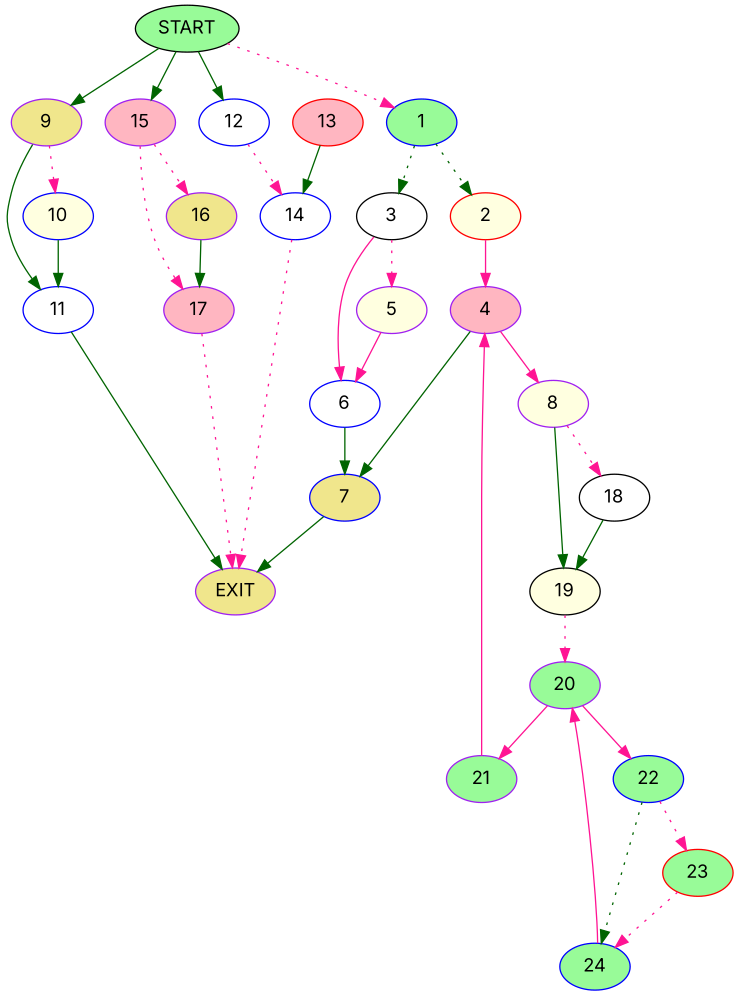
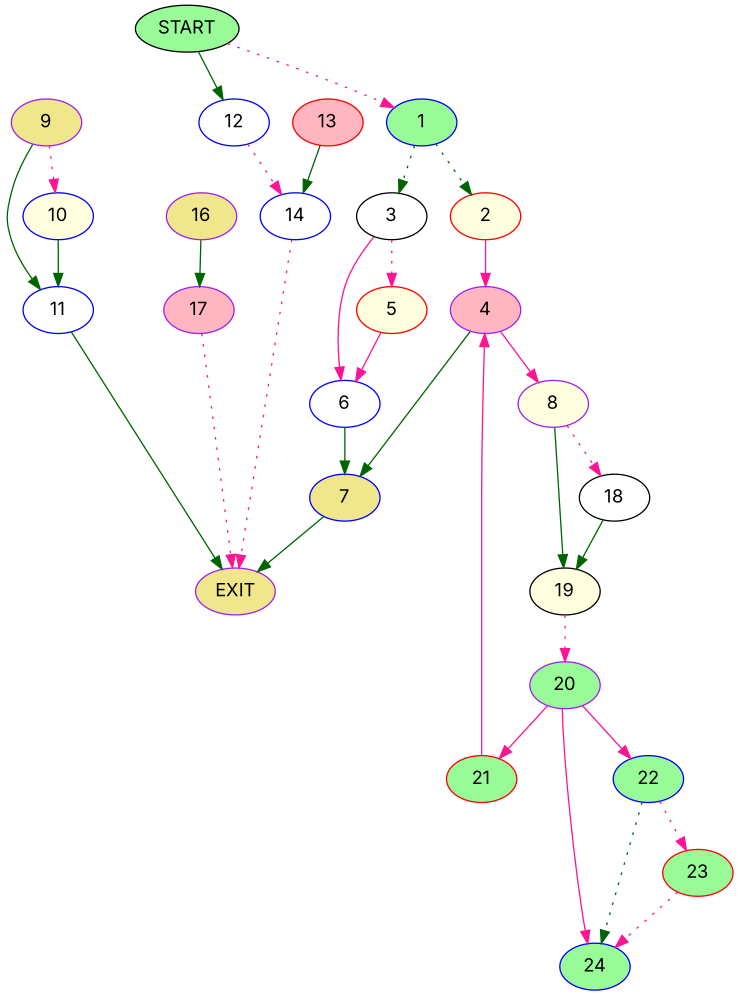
edge "START" -> "9": removed
node "15": removed
node "5": color purple -> red
node "21": color purple -> red
edge "24" -> "20": reversed
